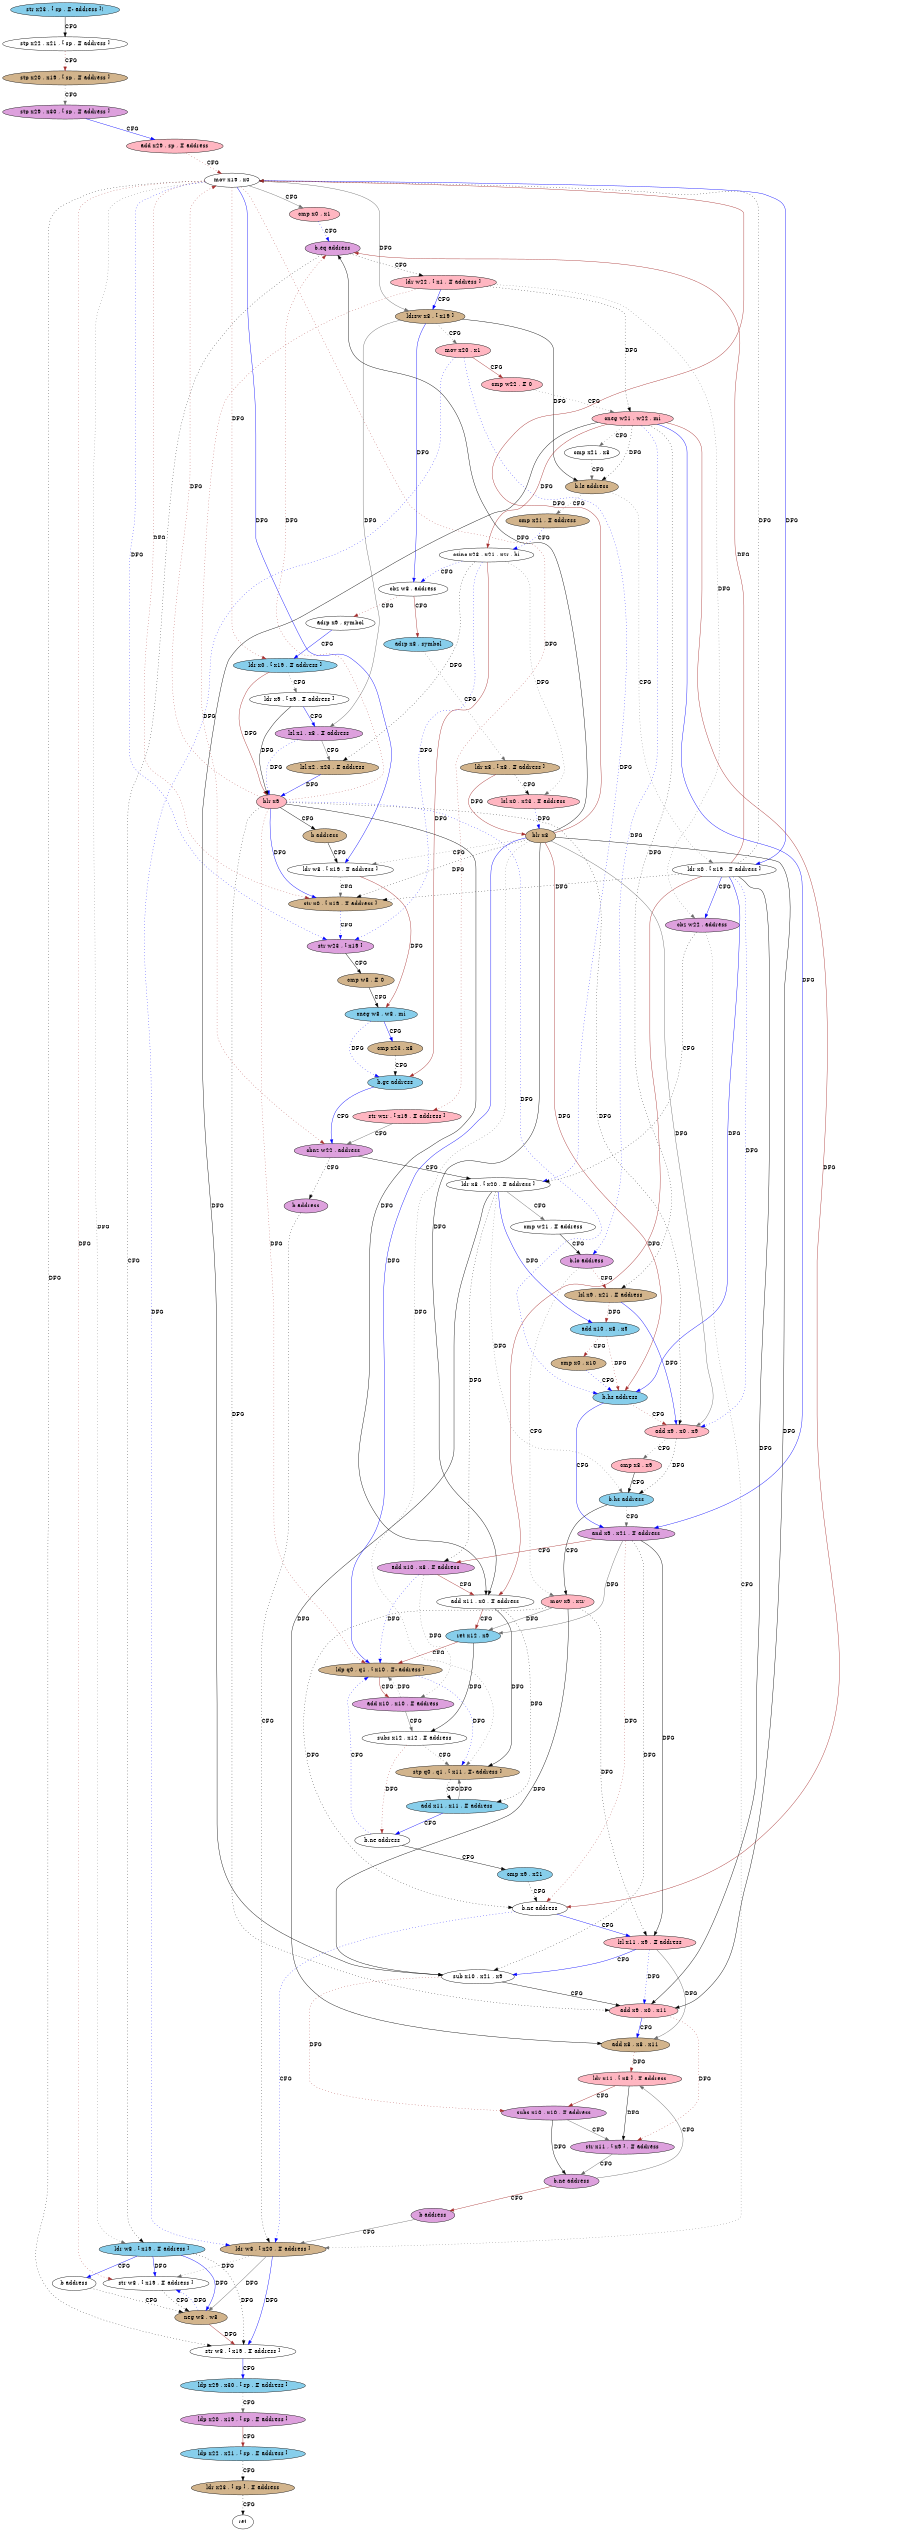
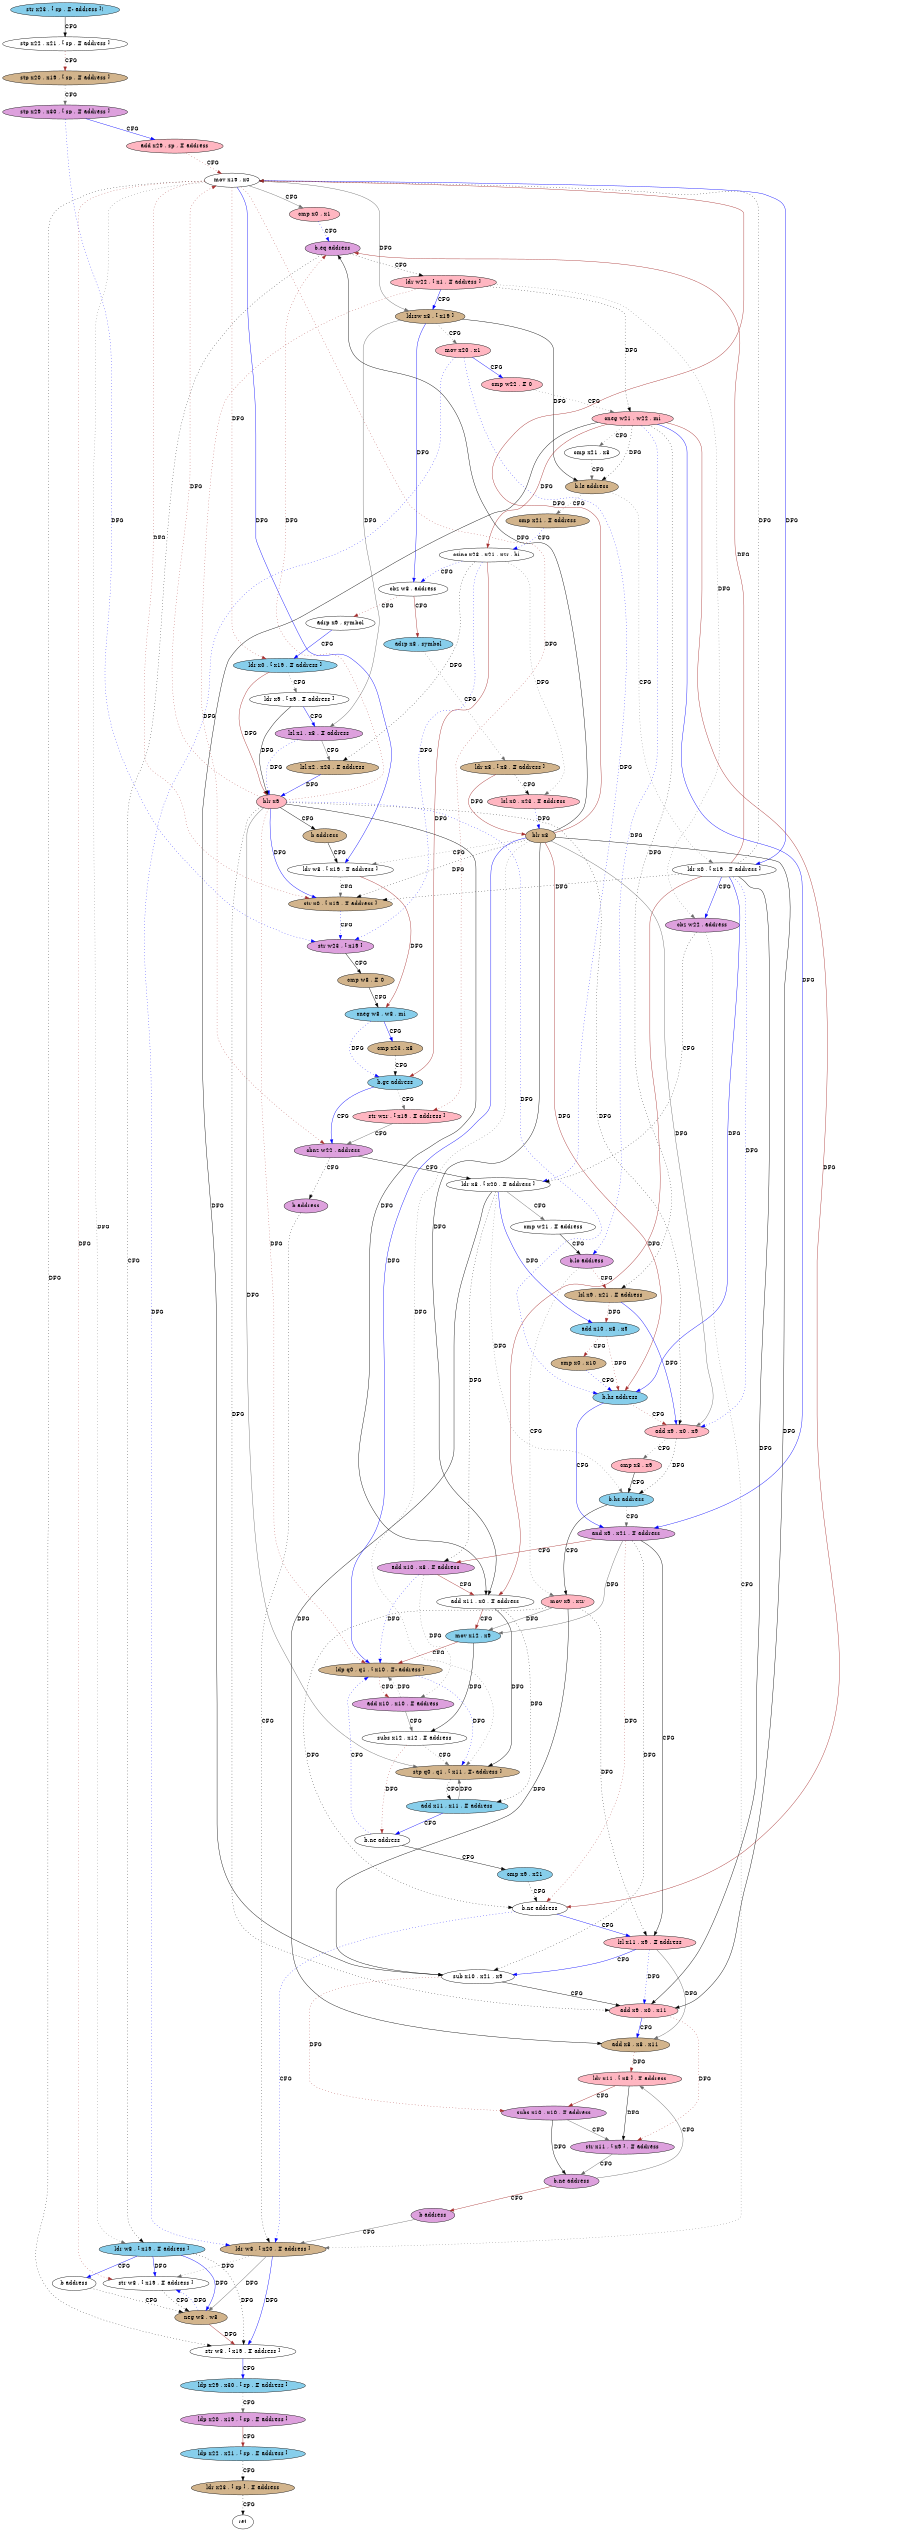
edge "mov x20 , x1" -> "cmp w22 , # 0": color brown -> blue
edge "mov x19 , x0" -> "str w23 , [ x19 ]": now "stp x29 , x30 , [ sp , # address ]" -> "str w23 , [ x19 ]"
edge "b.ge address" -> "str wzr , [ x19 , # address ]": added, label "CFG"
edge "blr x9" -> "stp q0 , q1 , [ x11 , #- address ]": added, label "DFG"
node "ret x12 , x9": label "ret x12 , x9" -> "mov x12 , x9"
edge "ldp q0 , q1 , [ x10 , #- address ]" -> "add x10 , x10 , # address": style solid -> dotted
edge "and x9 , x21 , # address" -> "lsl x11 , x9 , # address": label "DFG" -> "CFG"
